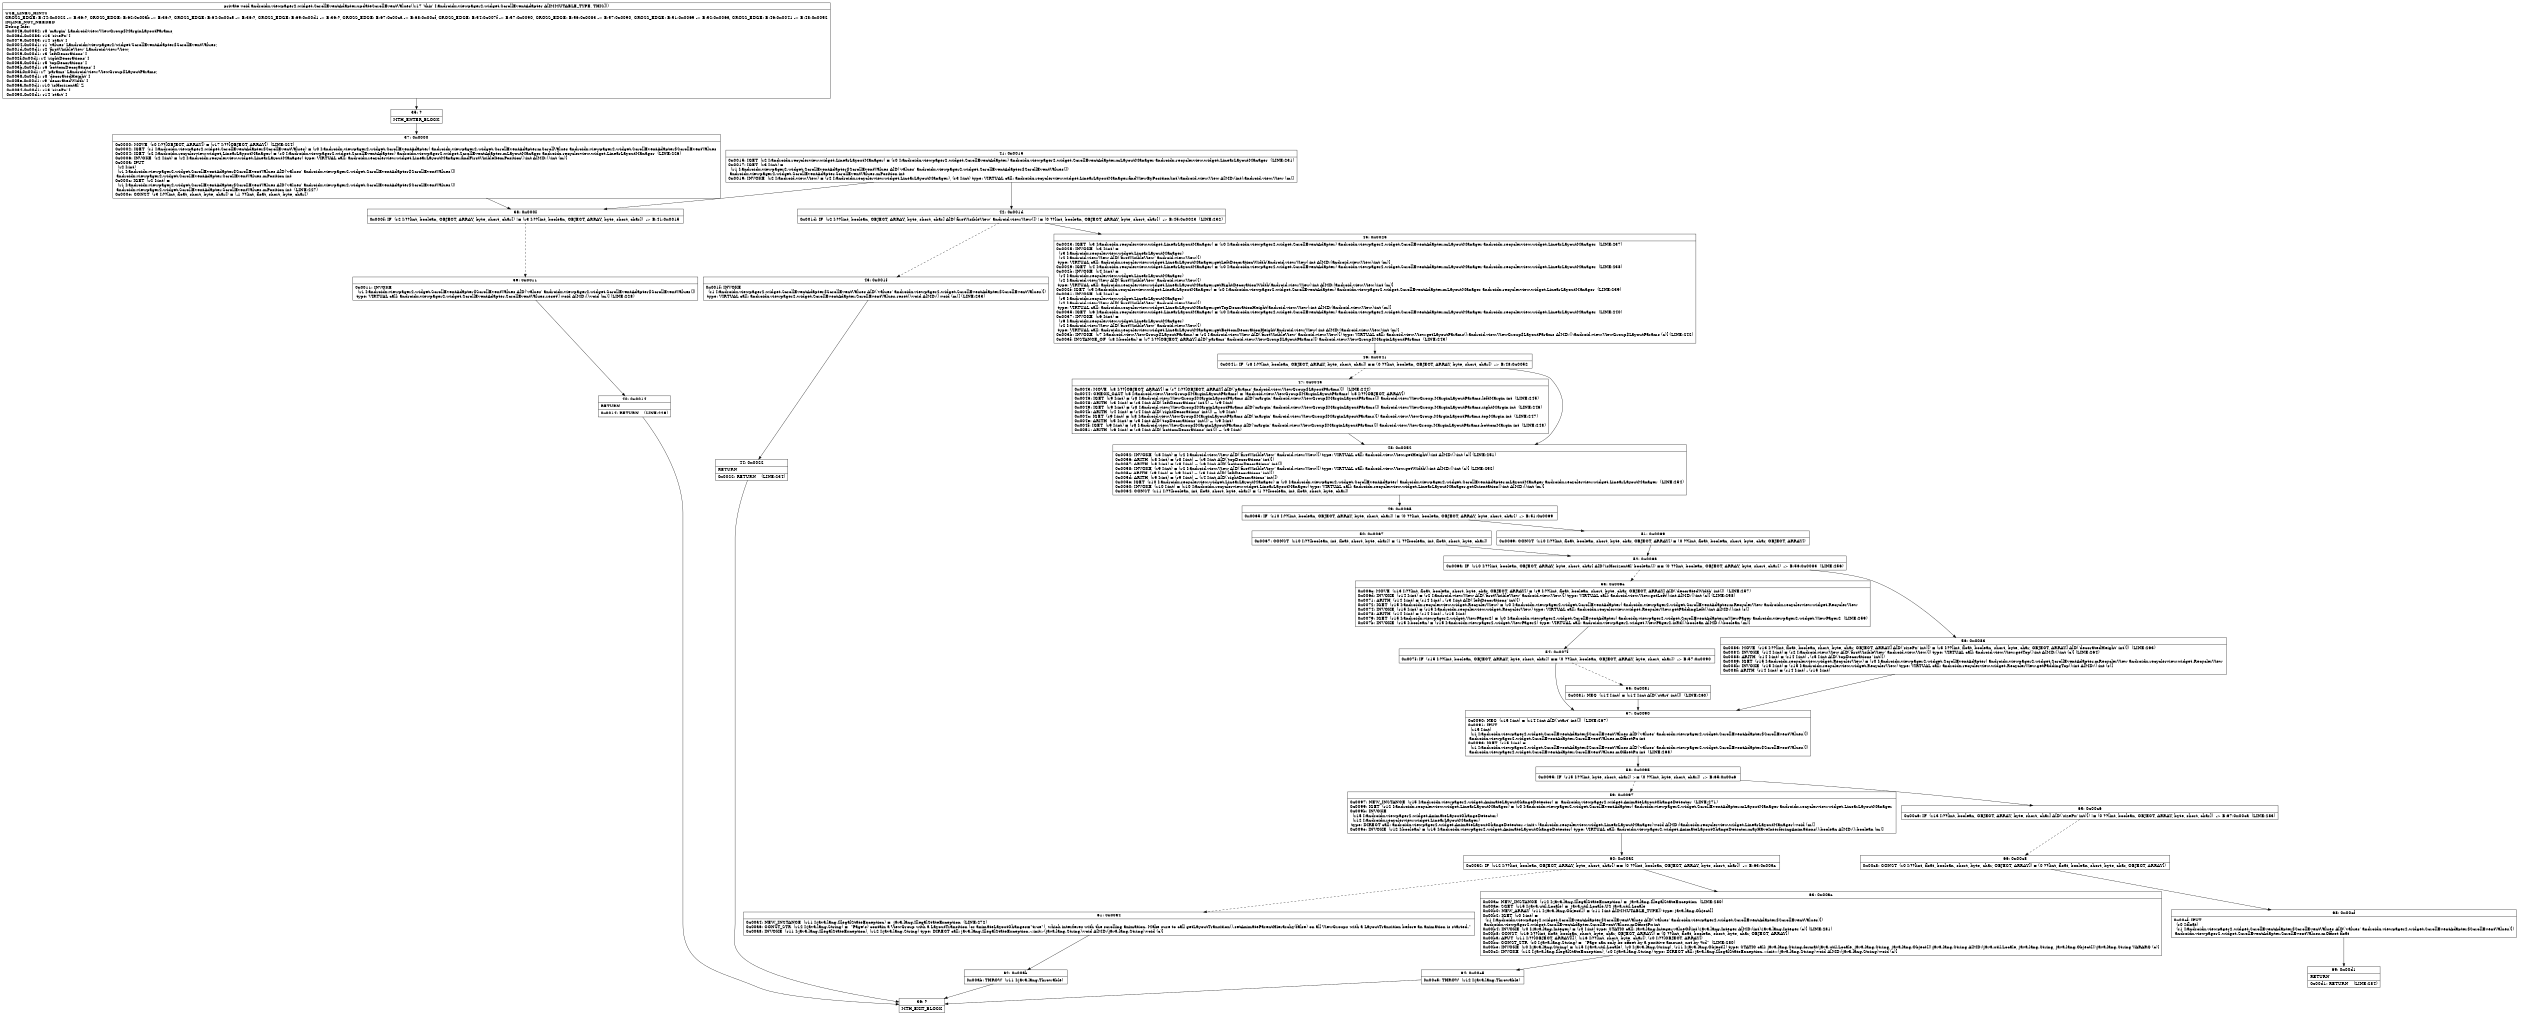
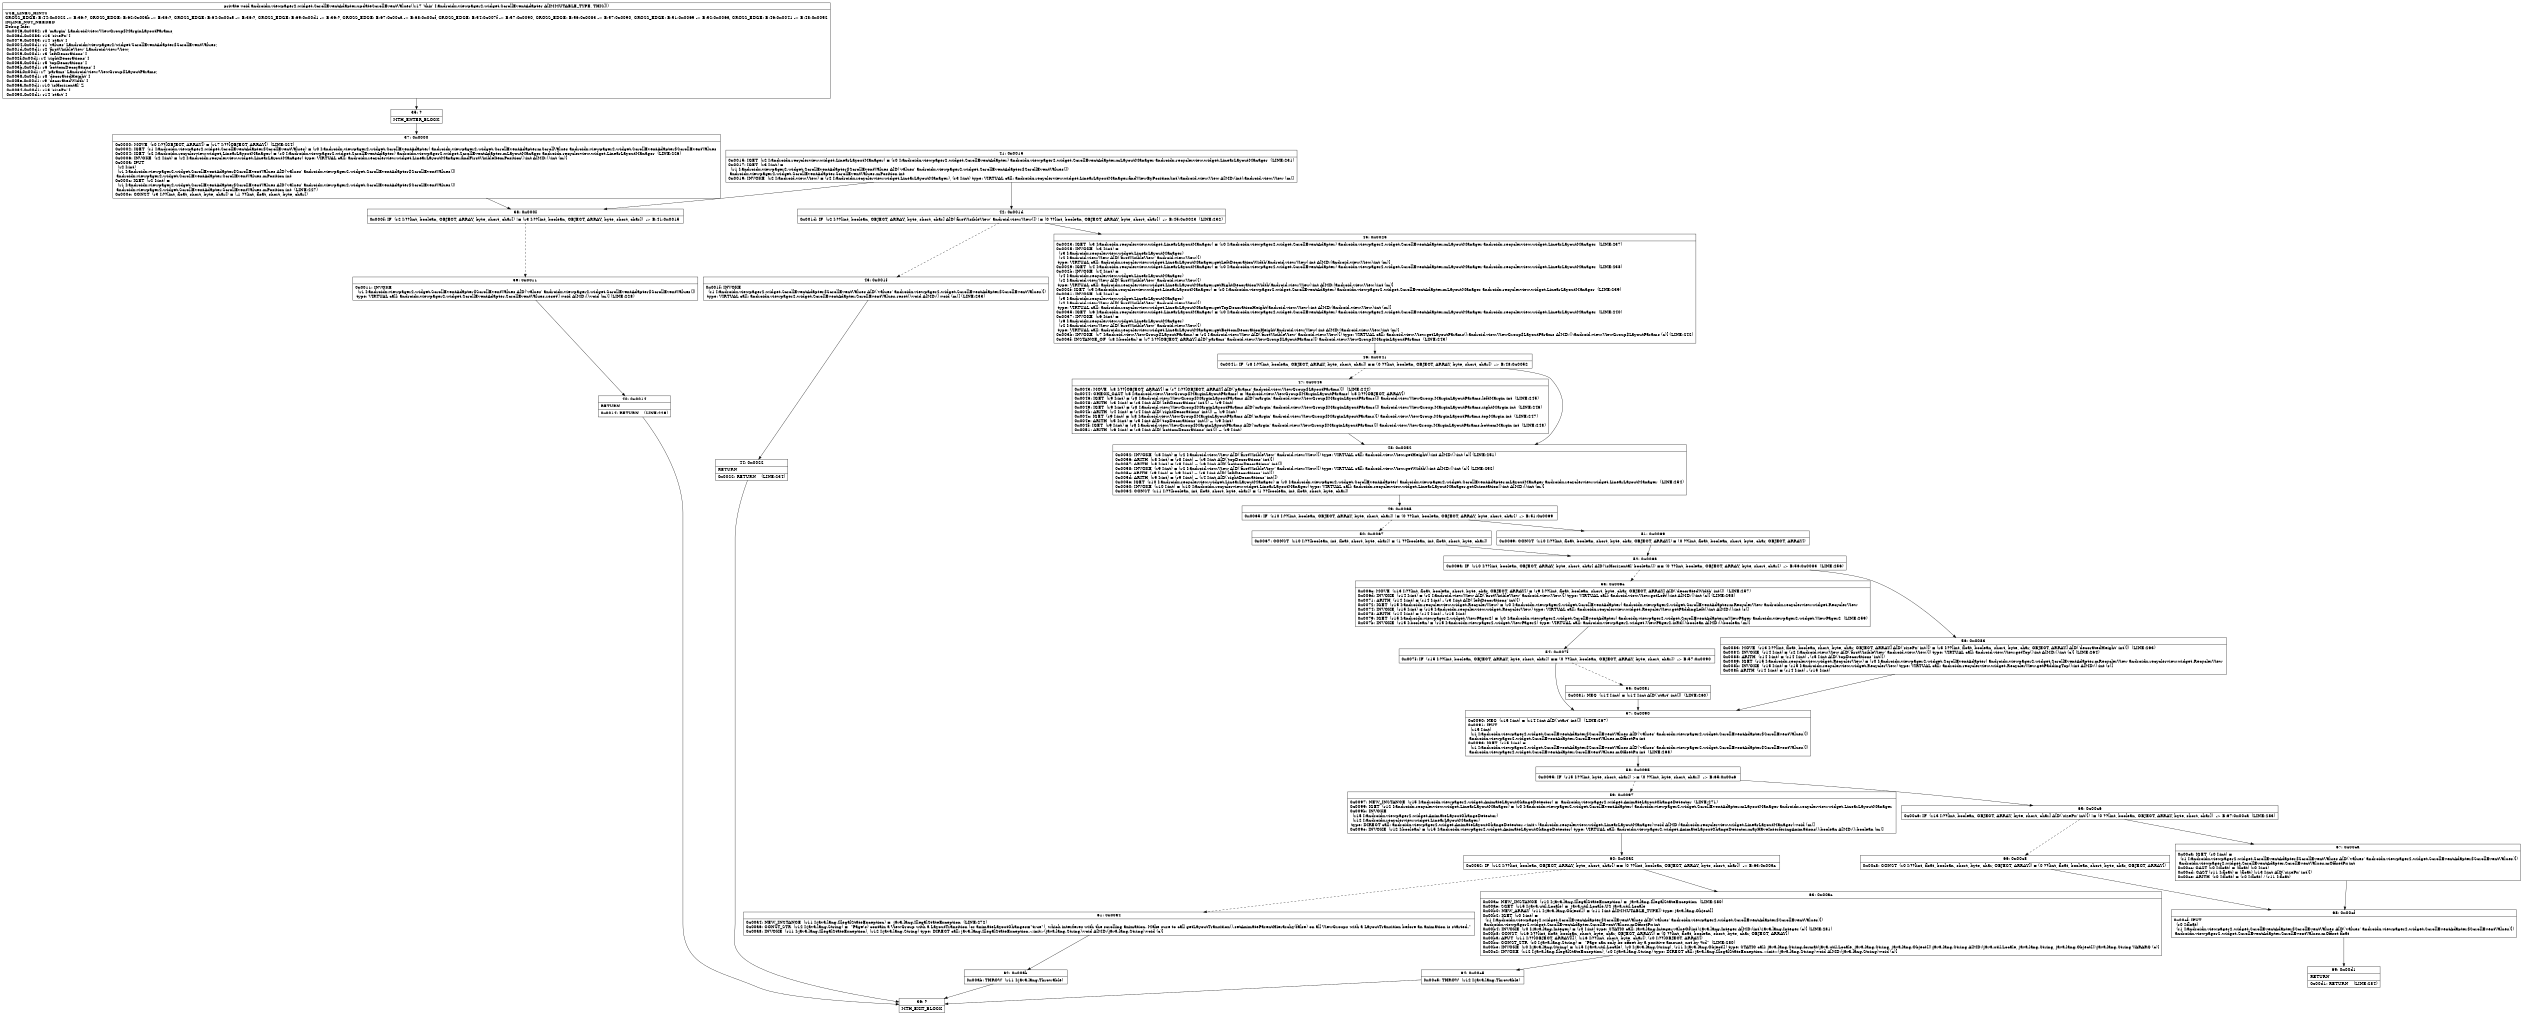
edge "49: 0x0065" -> "50: 0x0067": added
node "67: 0x00ca": added
